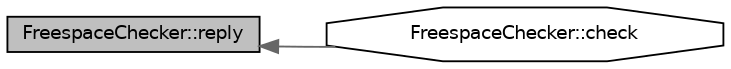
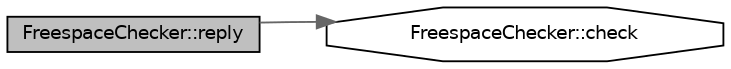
edge "FreespaceChecker::check" -> "FreespaceChecker::reply": reversed
